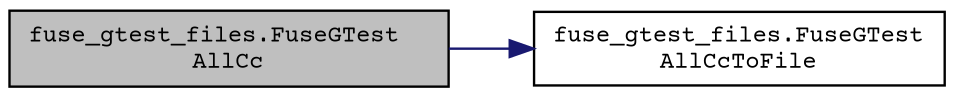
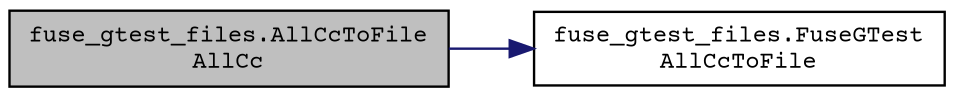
node "fuse_gtest_files.FuseGTest AllCc": label "fuse_gtest_files.FuseGTest AllCc" -> "fuse_gtest_files.AllCcToFile AllCc"
